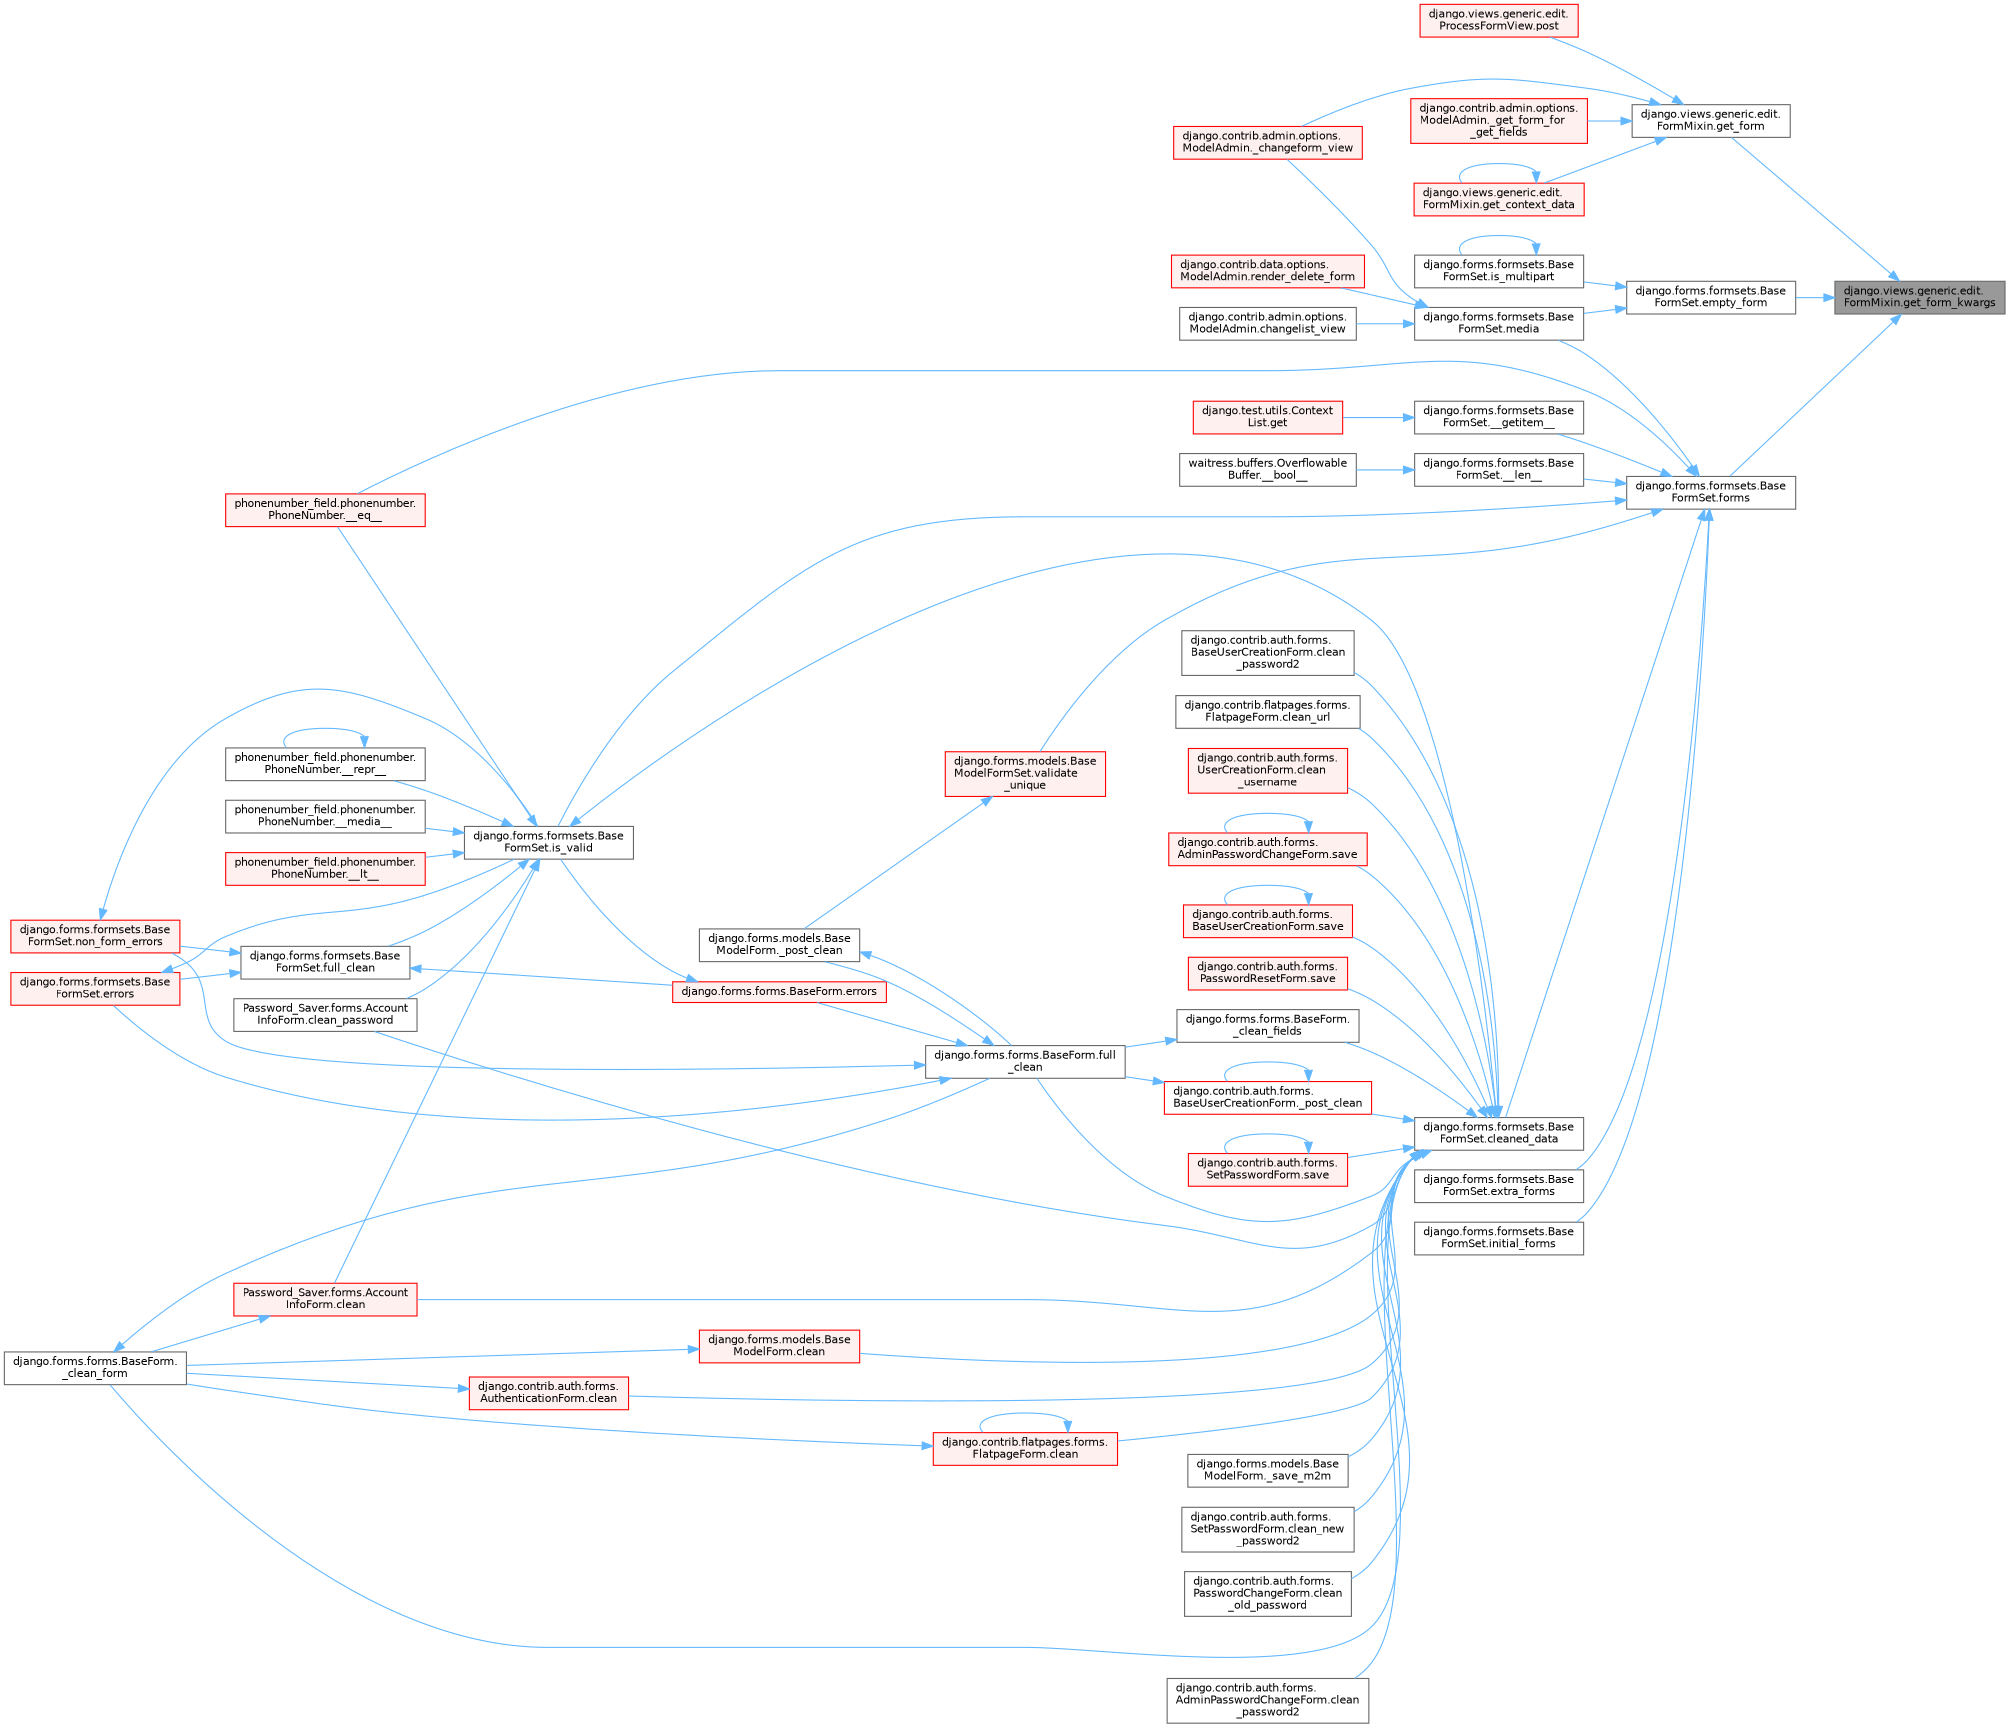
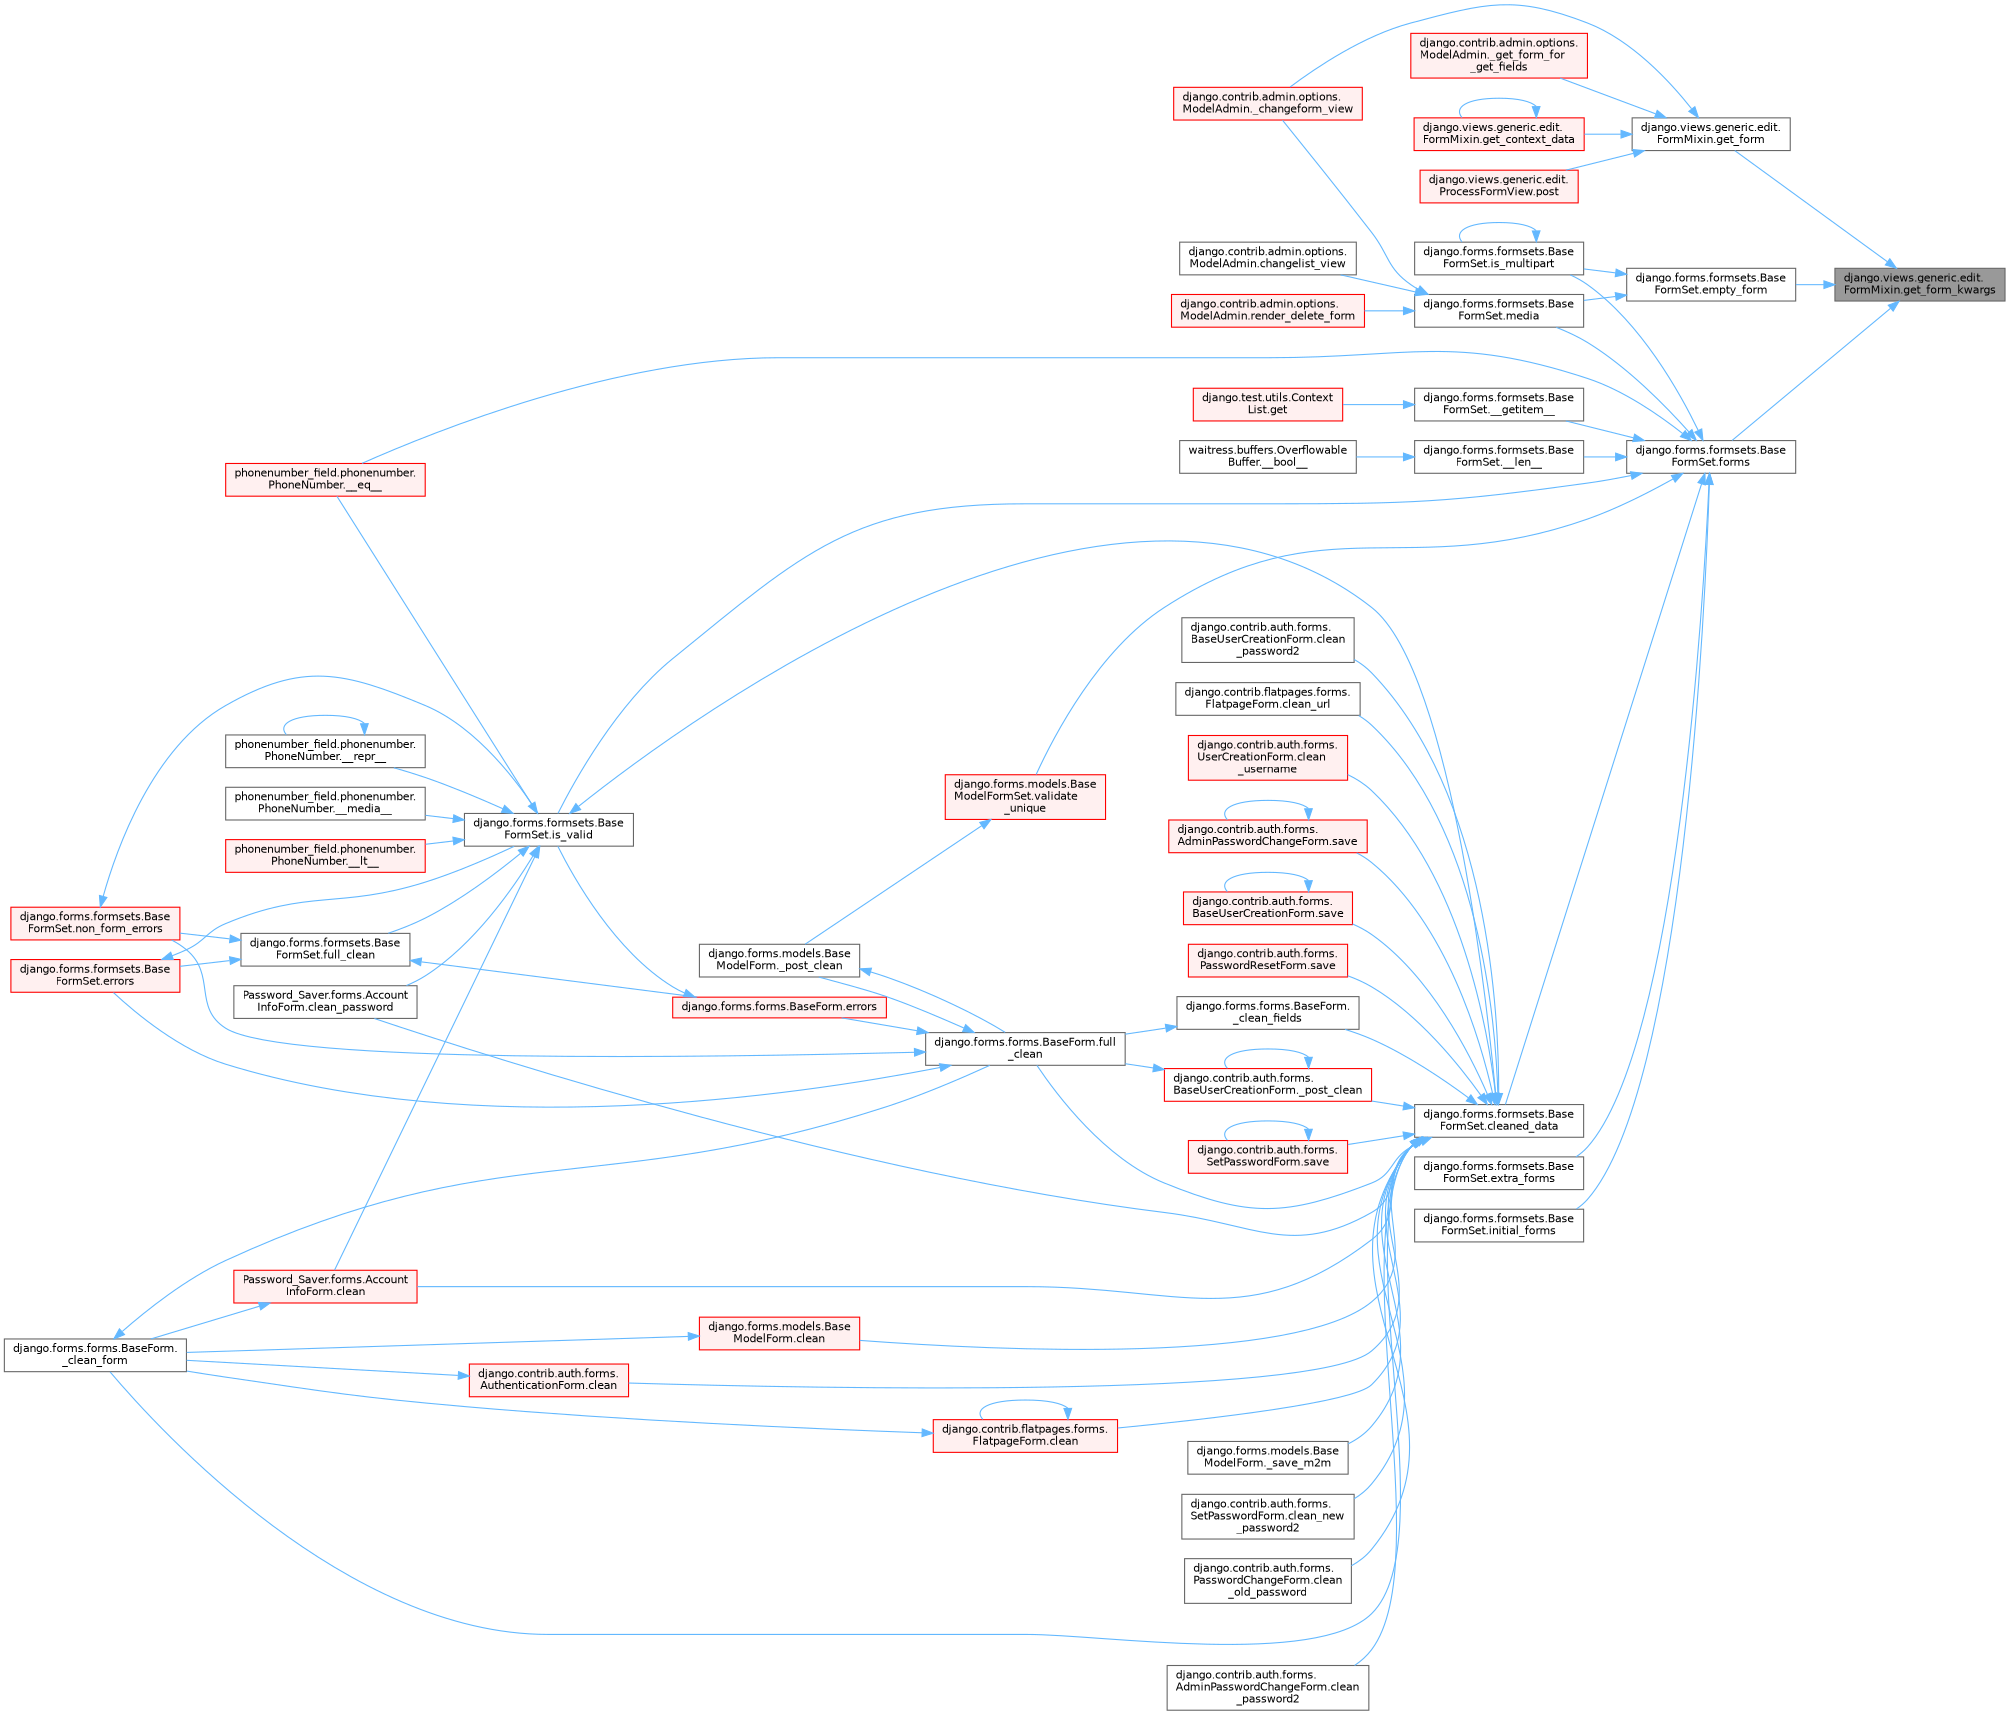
node "django.contrib.data.options. ModelAdmin.render_delete_form": label "django.contrib.data.options. ModelAdmin.render_delete_form" -> "django.contrib.admin.options. ModelAdmin.render_delete_form"
edge "django.forms.formsets.Base FormSet.is_multipart" -> "django.forms.formsets.Base FormSet.forms": added
